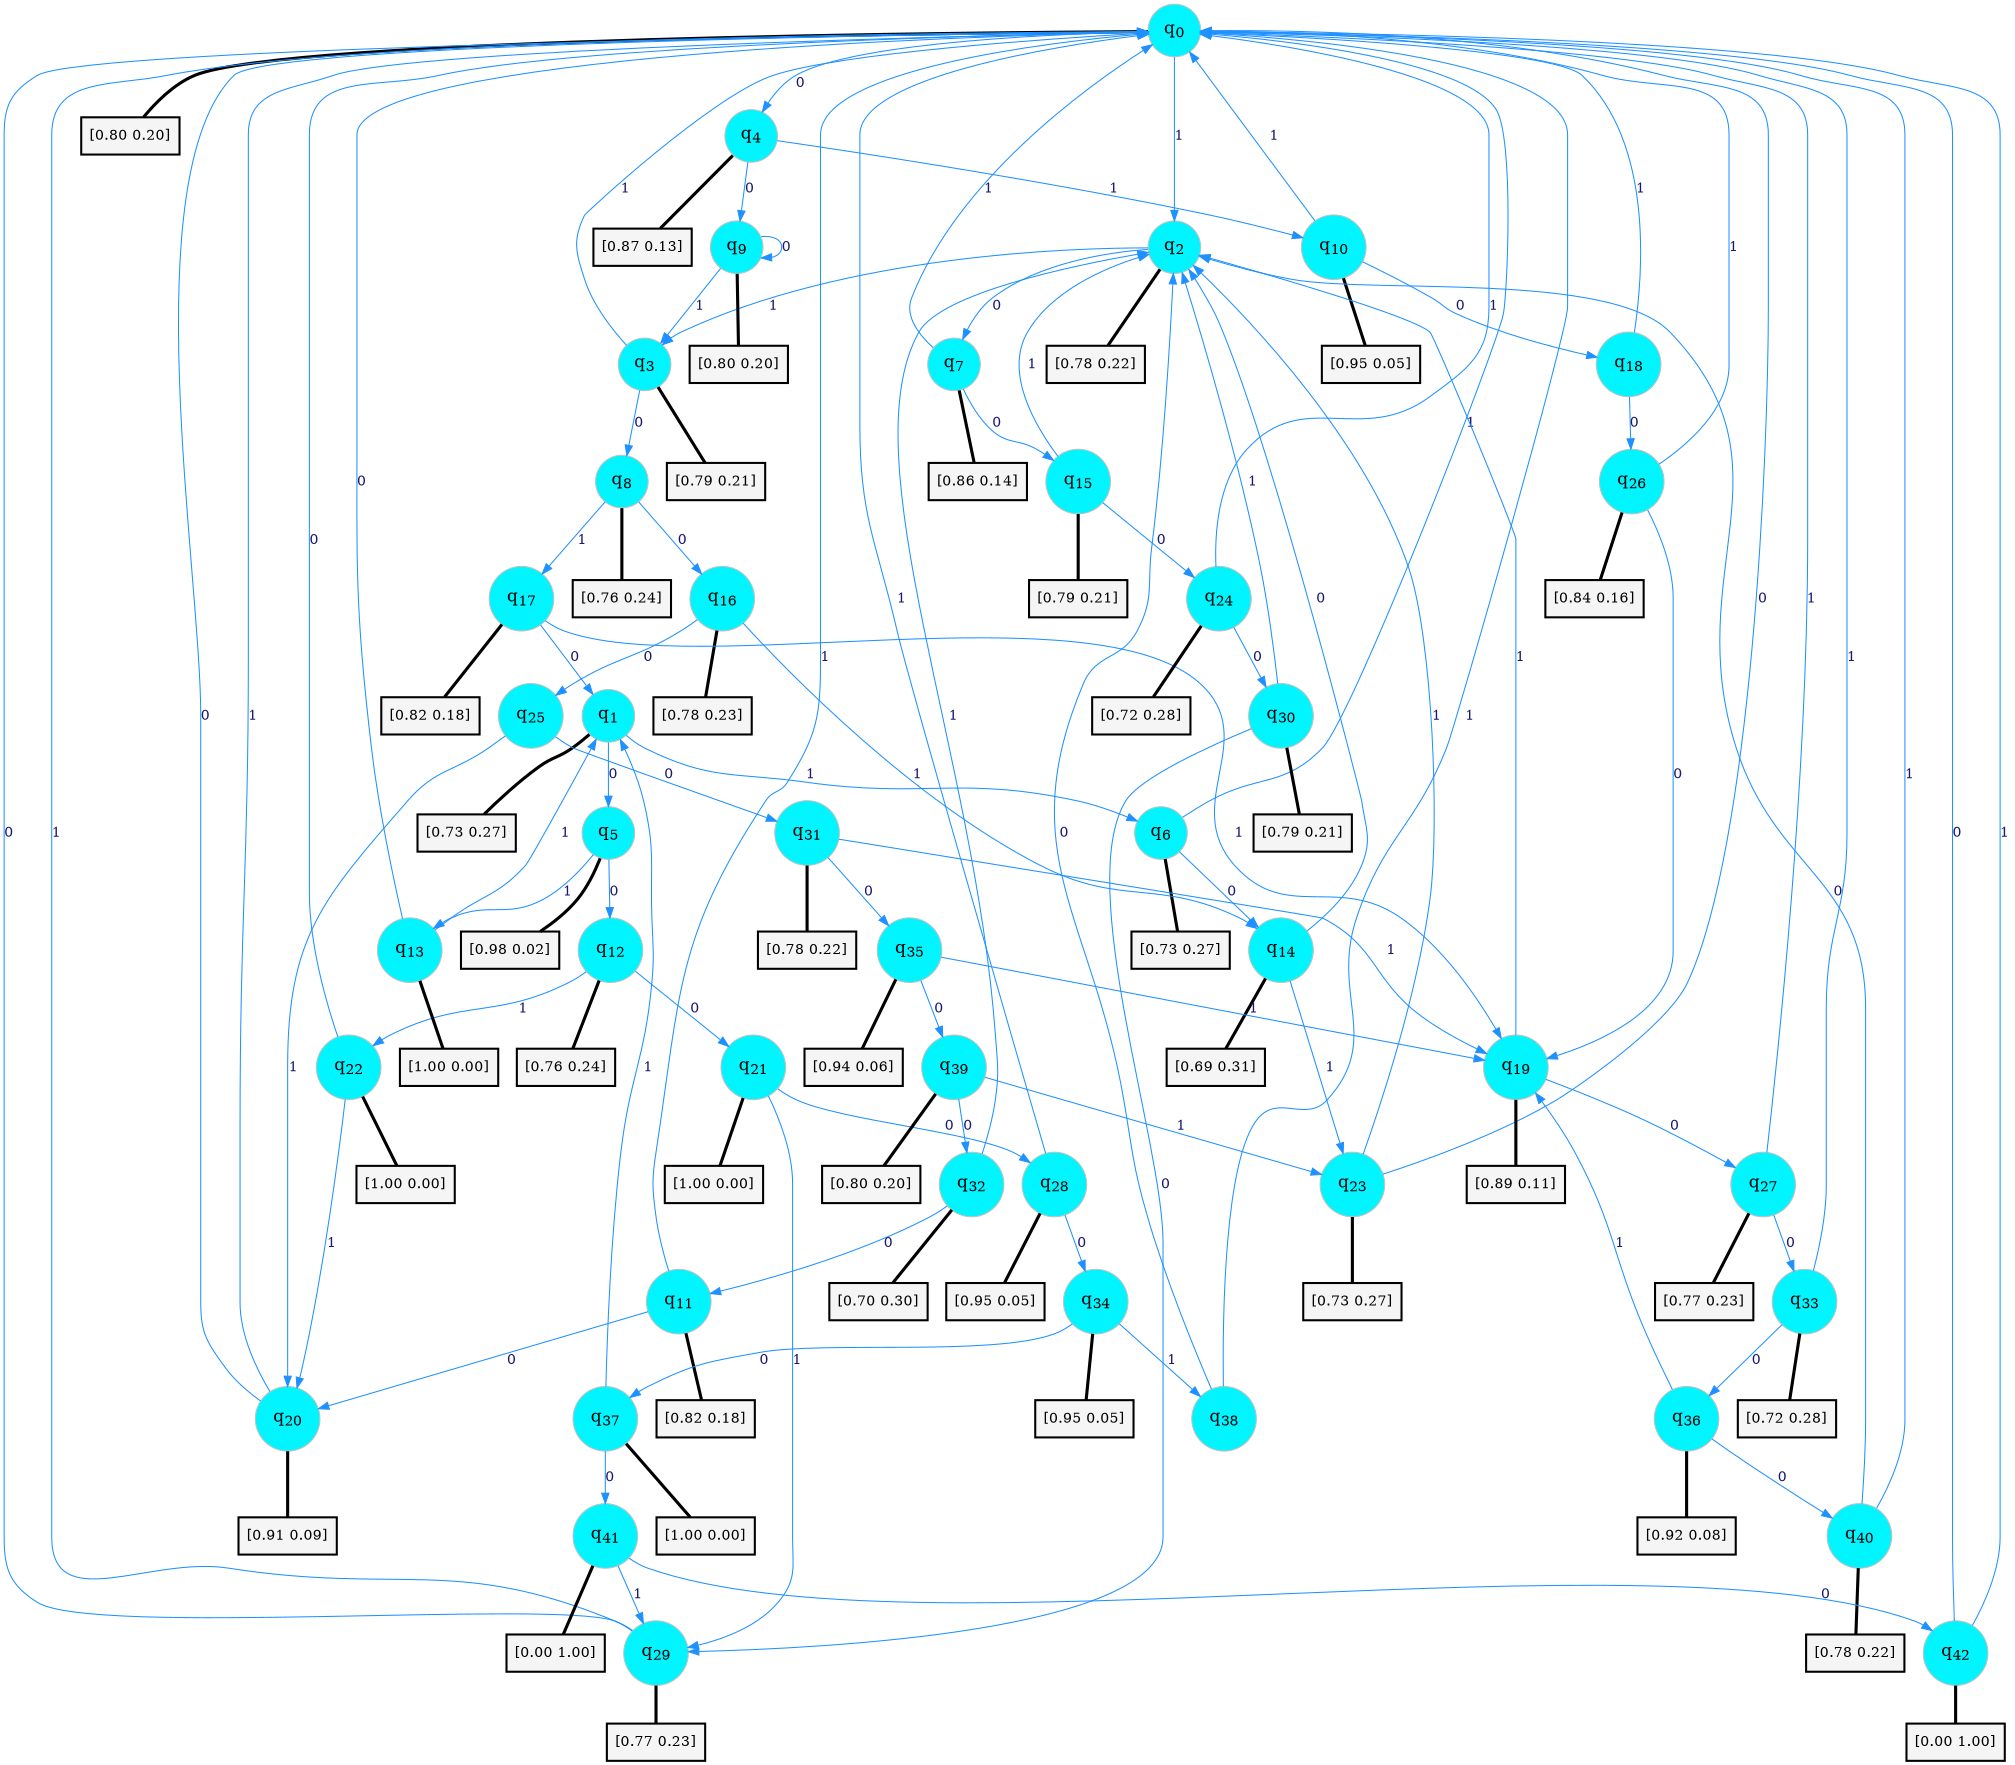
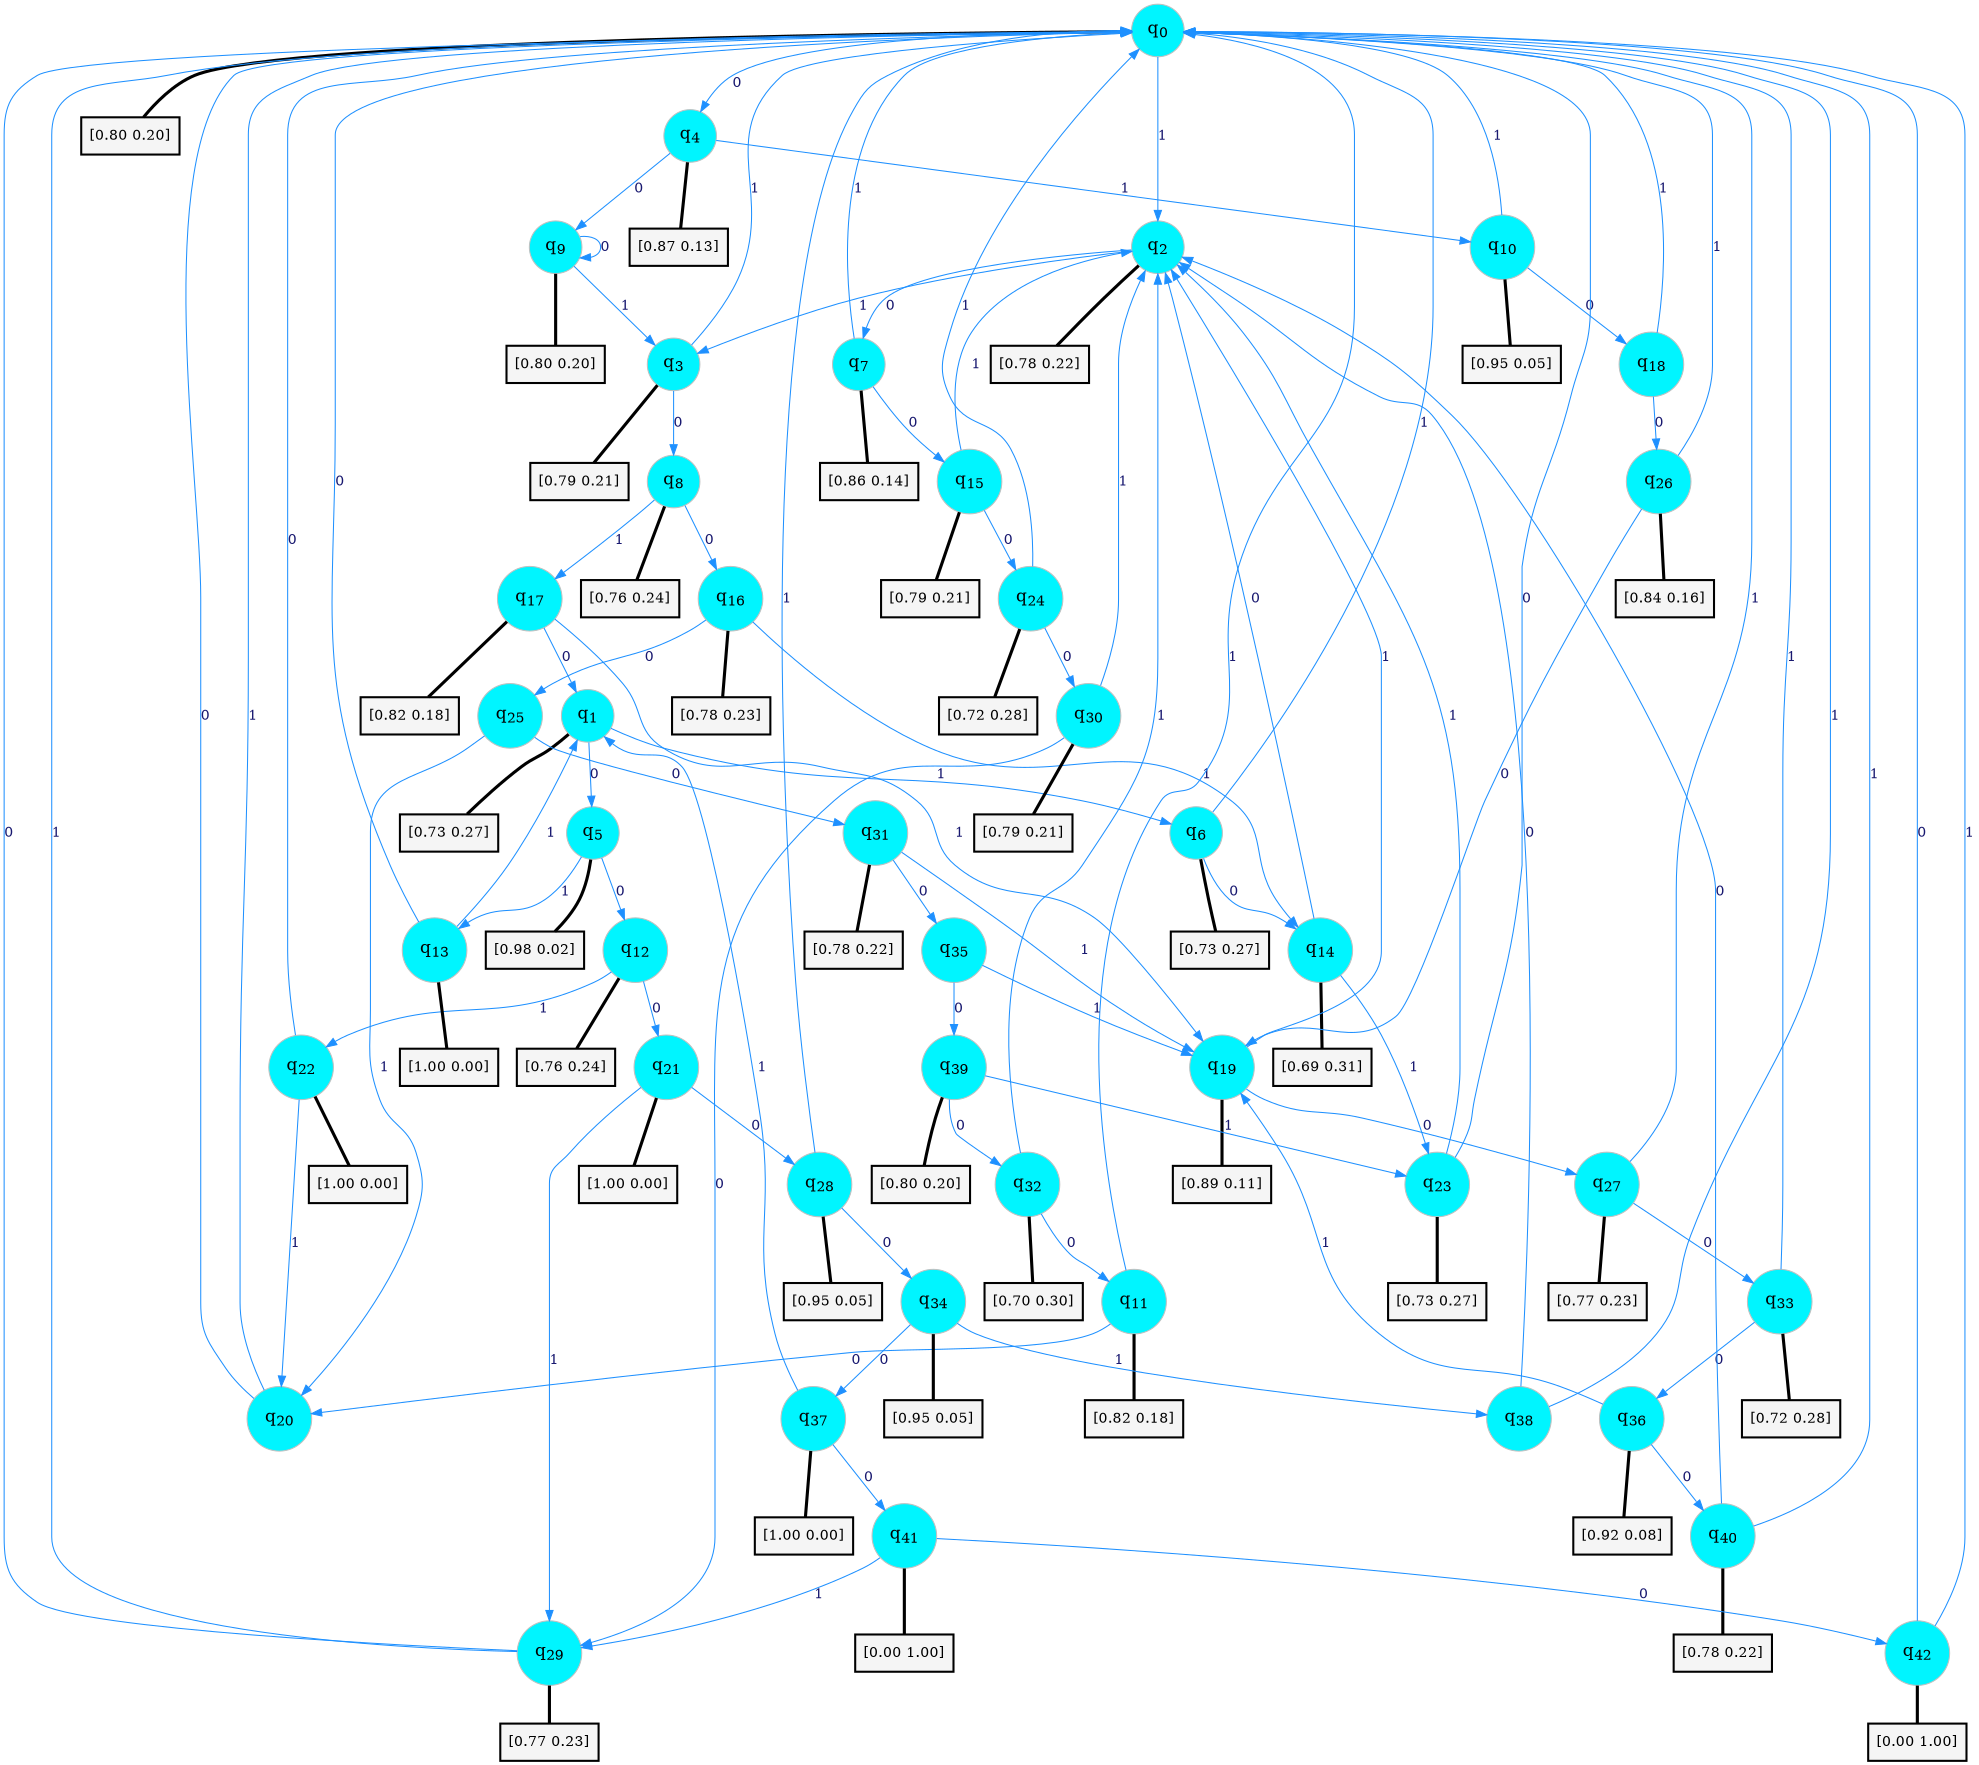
node "[0.94 0.06]": removed
node "[0.91 0.09]": removed
